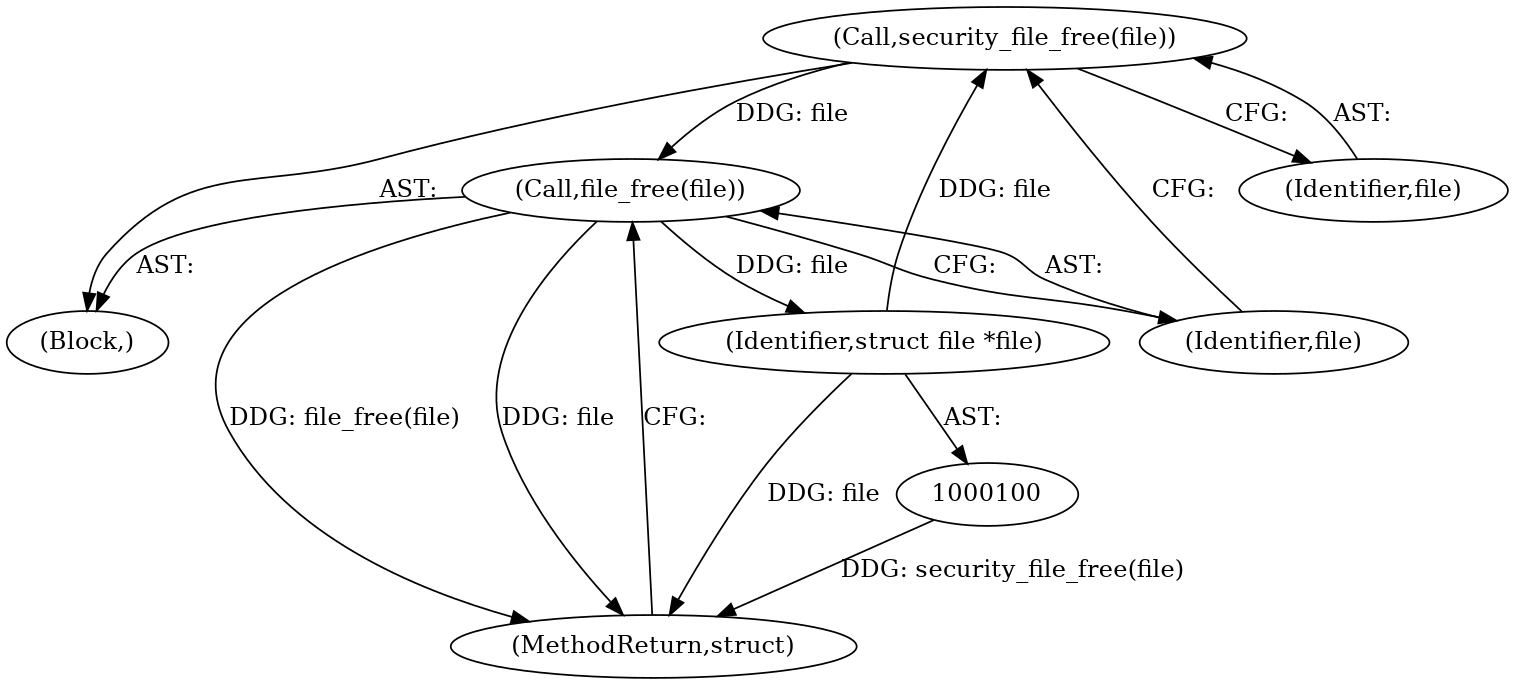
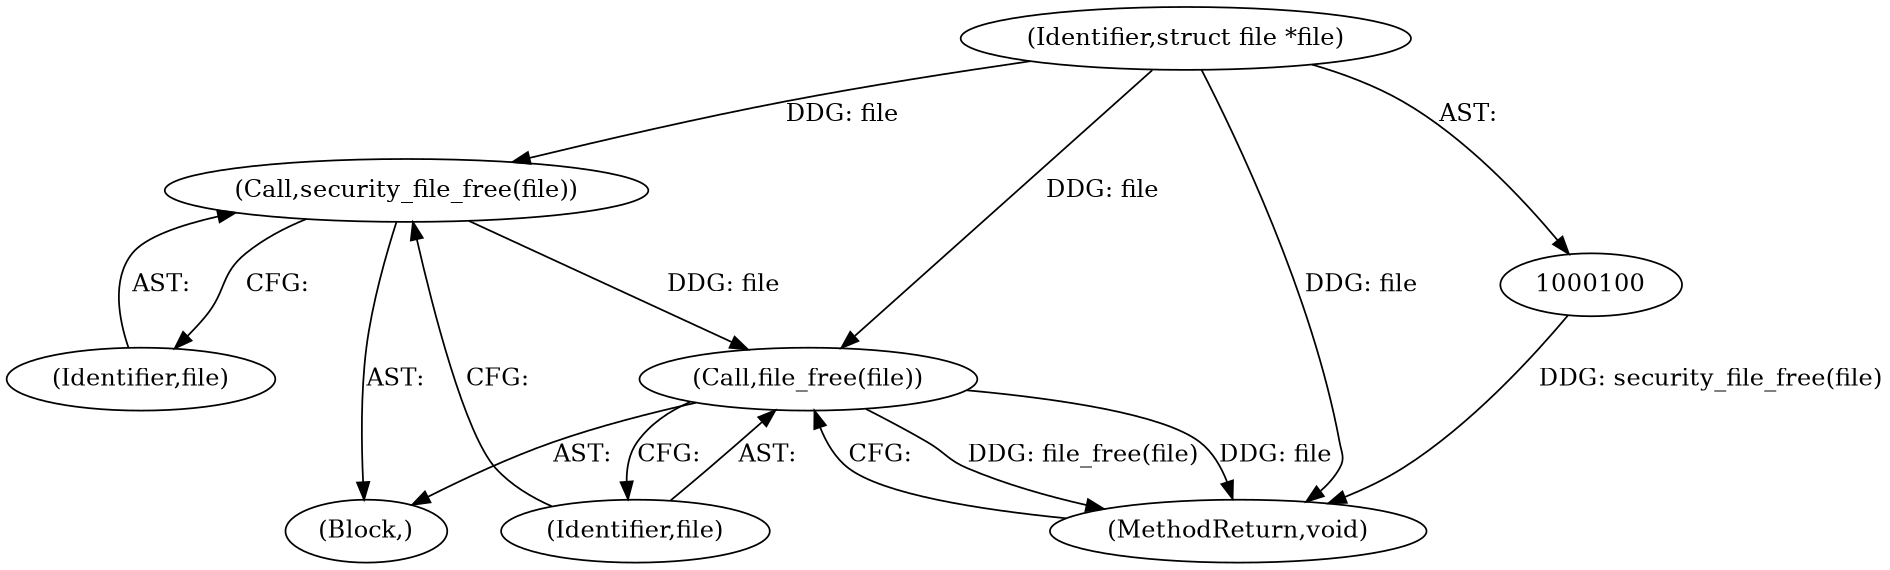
edge "(Call,file_free(file))" -> "(Identifier,struct file *file)": reversed
node "(MethodReturn,struct)": label "(MethodReturn,struct)" -> "(MethodReturn,void)"
